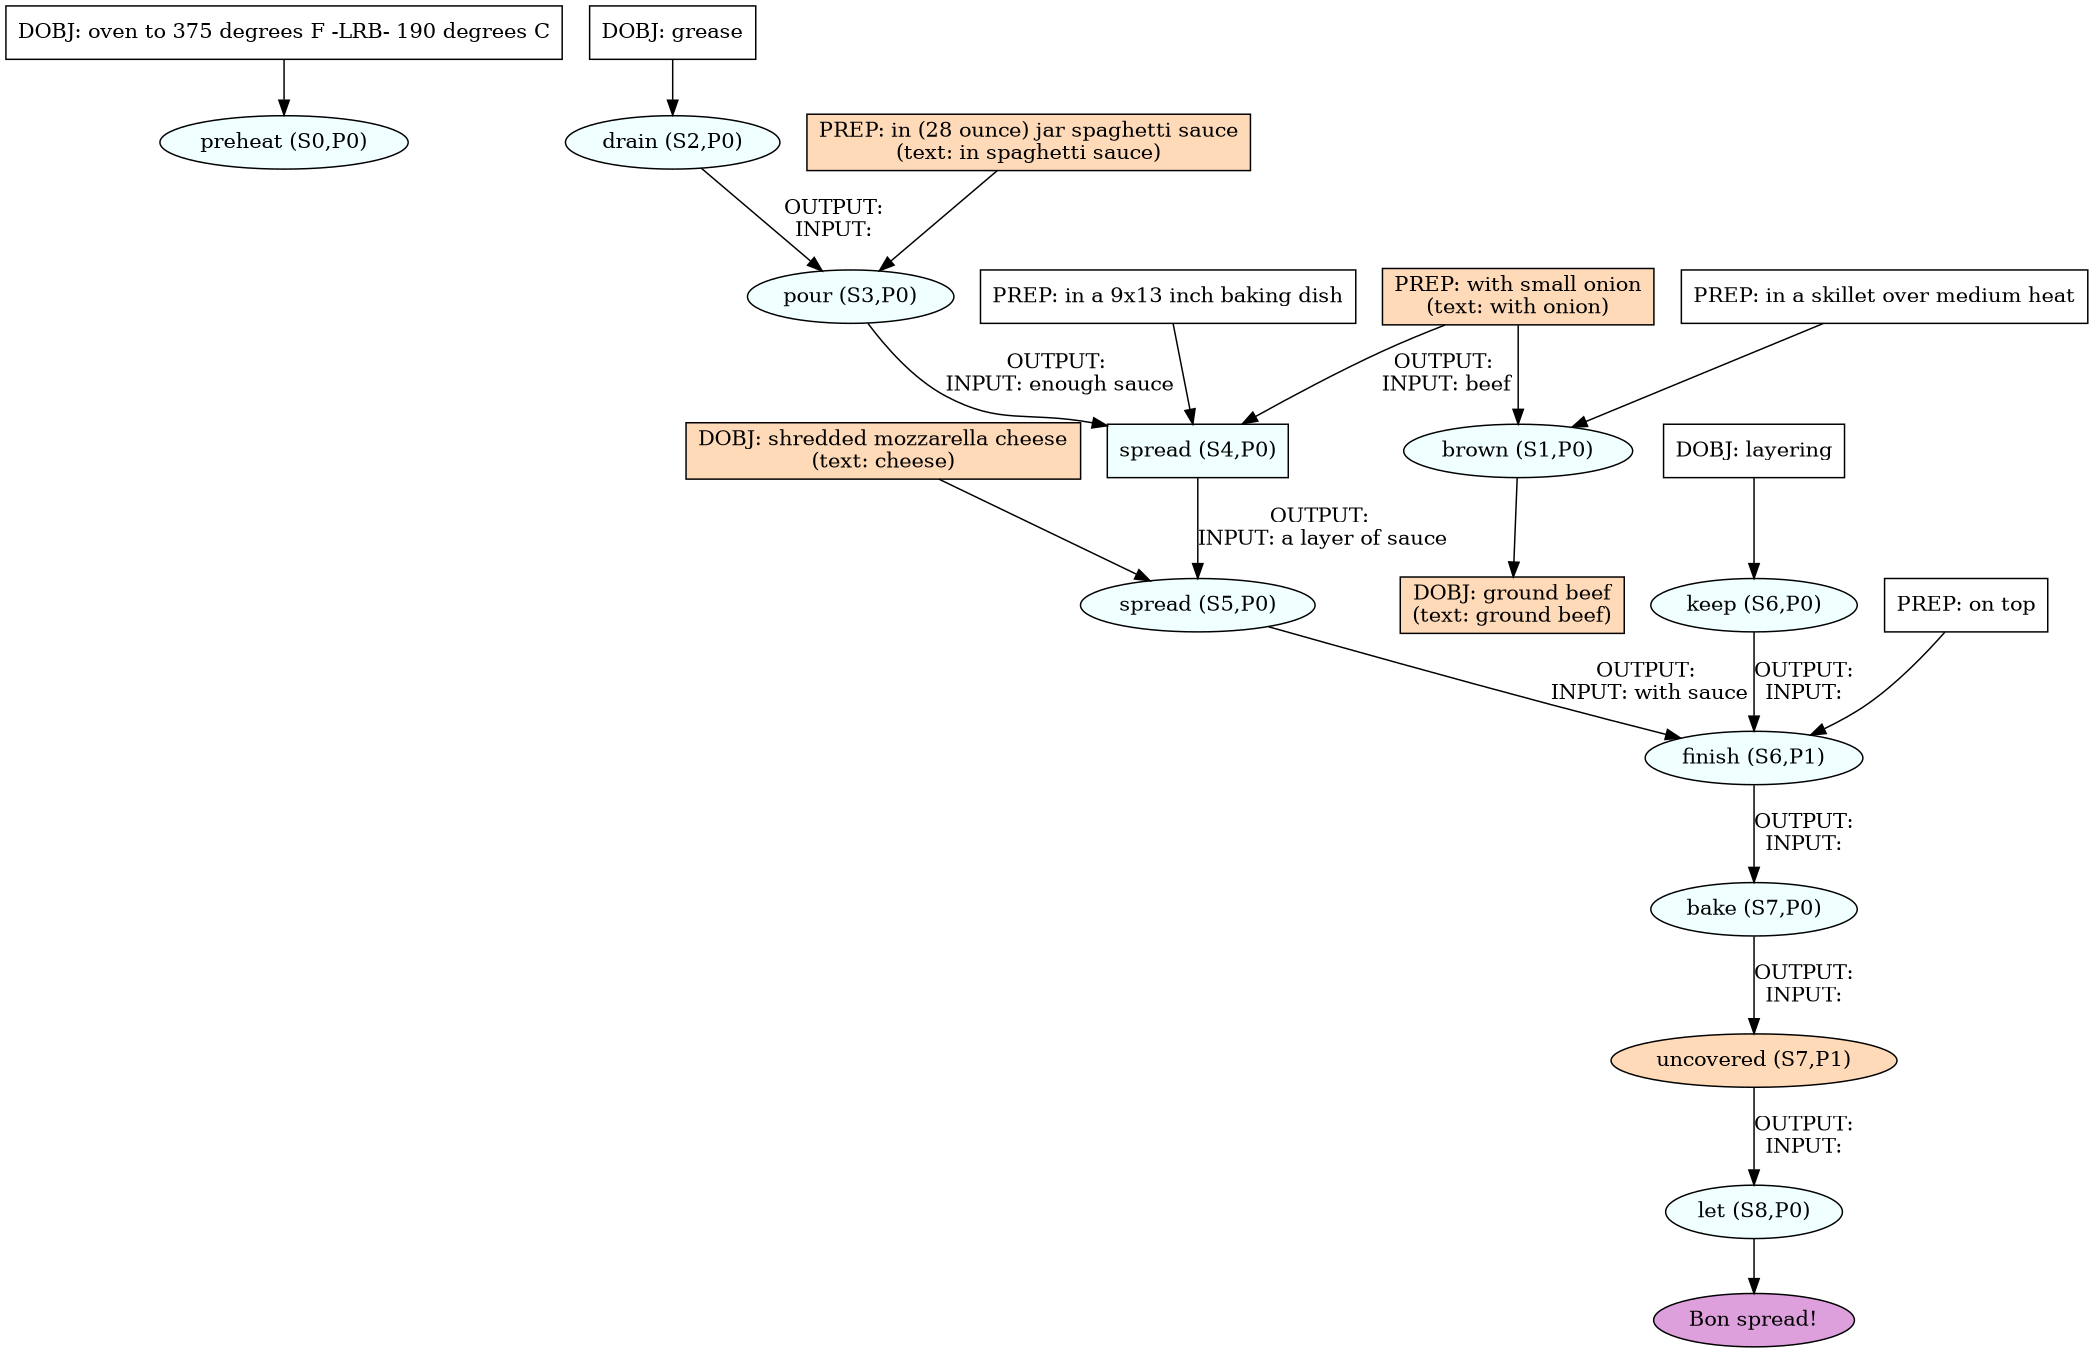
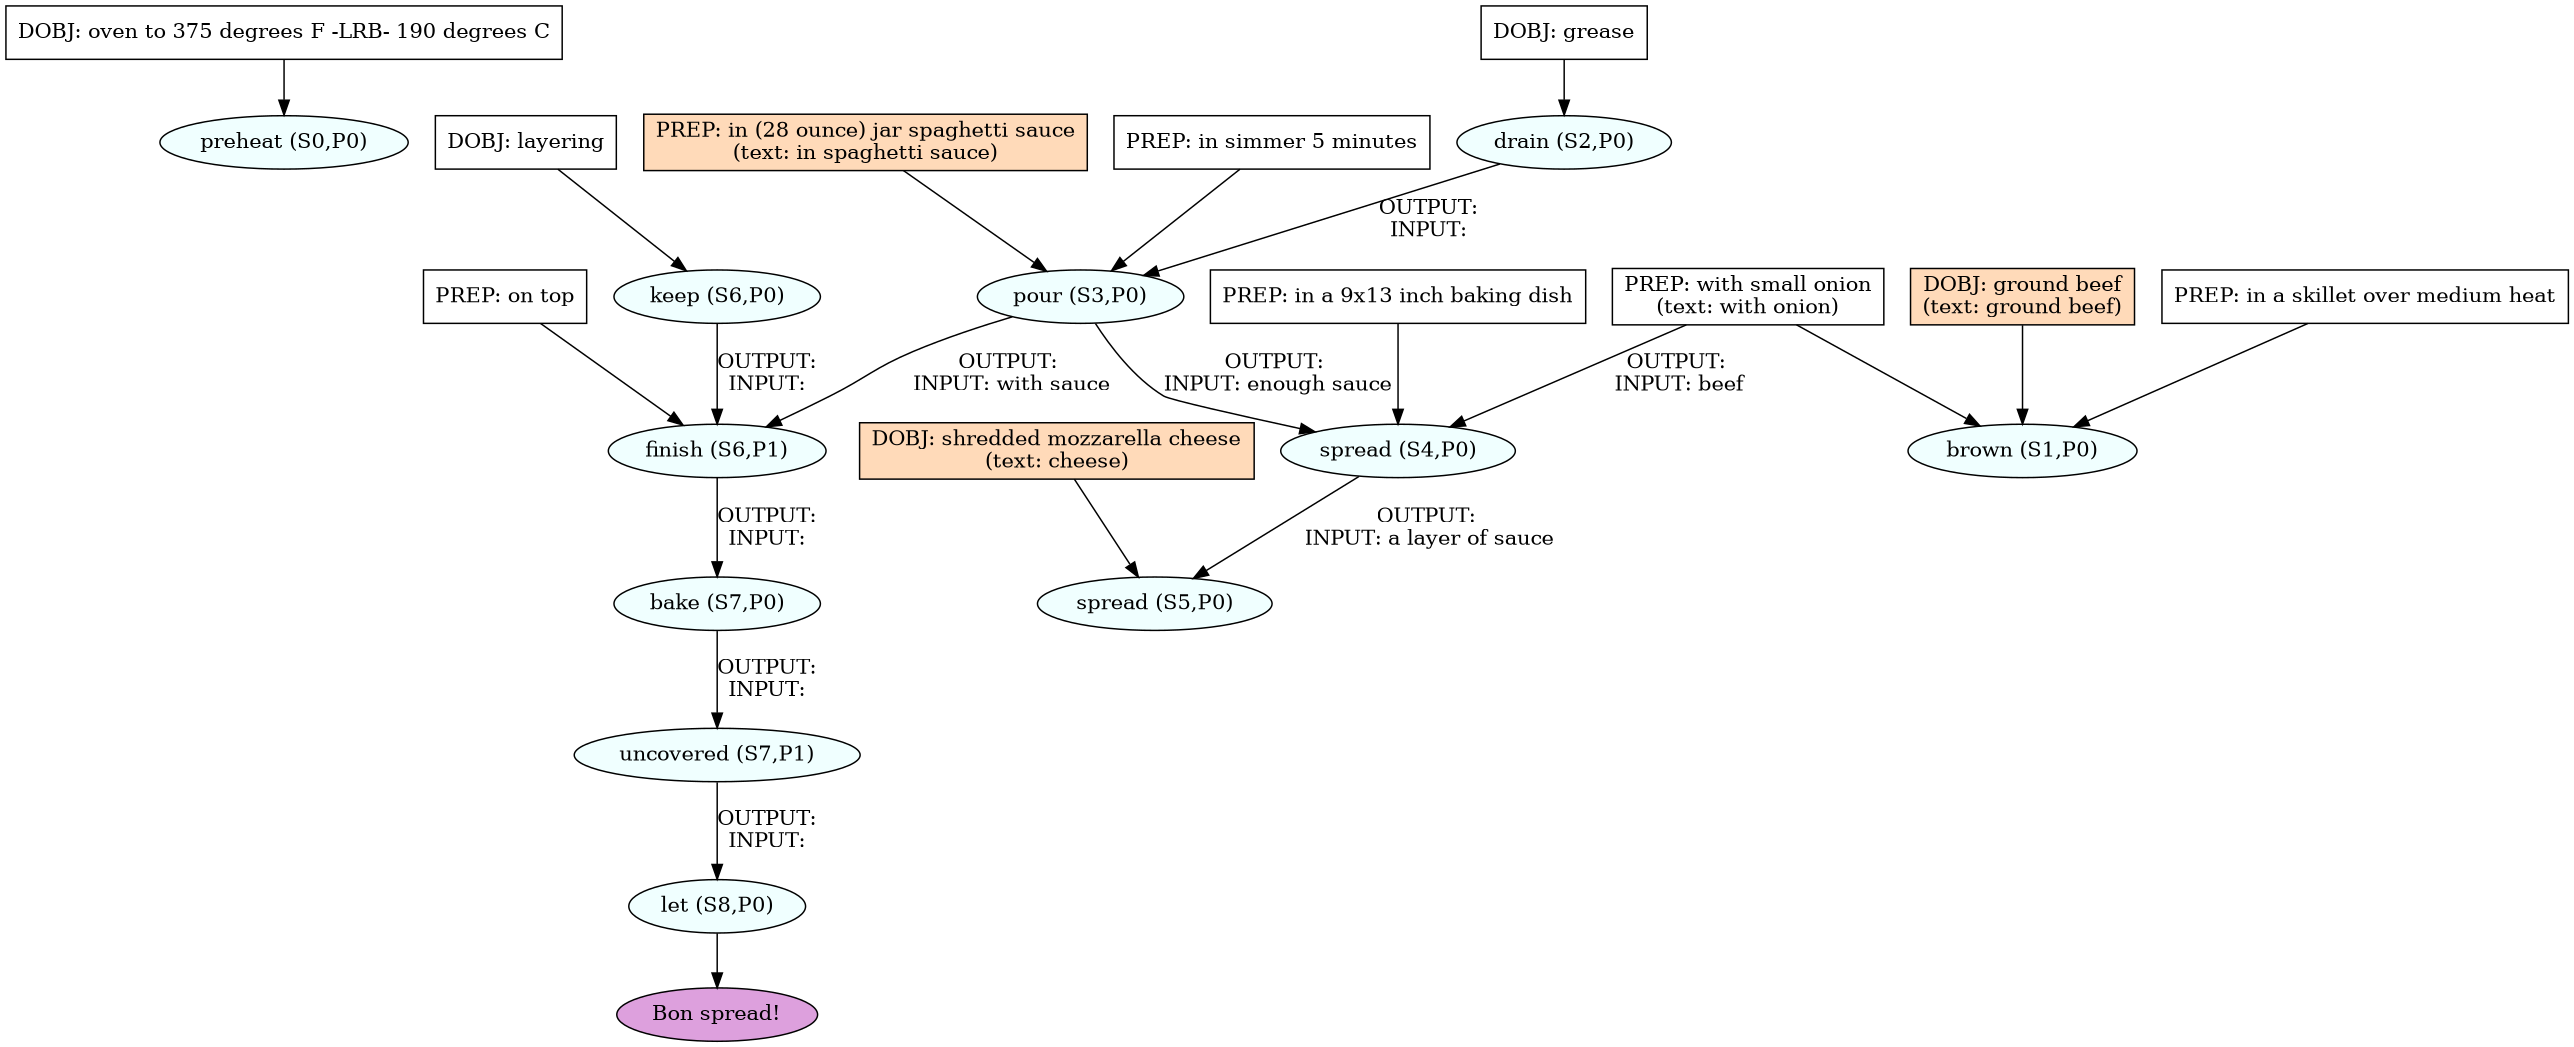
node "PREP: in simmer 5 minutes": added
node "PREP: with small onion (text: with onion)": fillcolor peachpuff -> white
node "spread (S4,P0)": shape box -> ellipse
edge "brown (S1,P0)" -> "DOBJ: ground beef (text: ground beef)": reversed
edge "spread (S5,P0)" -> "finish (S6,P1)": now "pour (S3,P0)" -> "finish (S6,P1)"
node "uncovered (S7,P1)": fillcolor peachpuff -> azure
